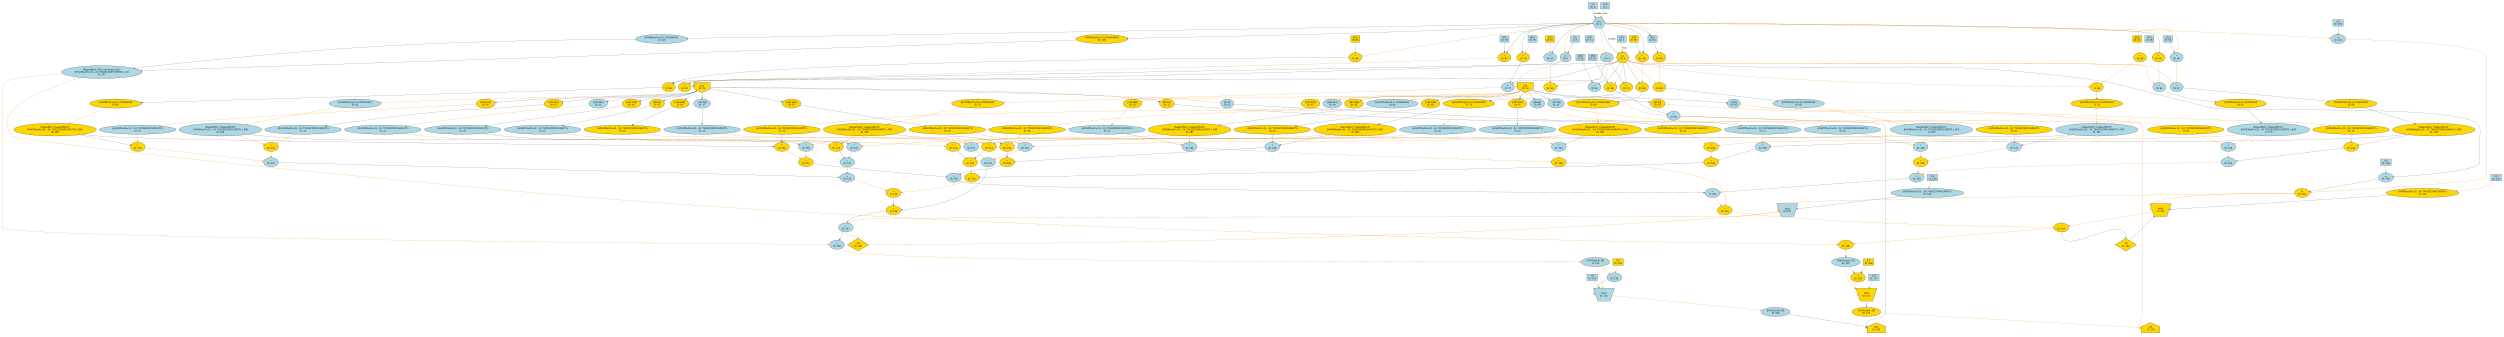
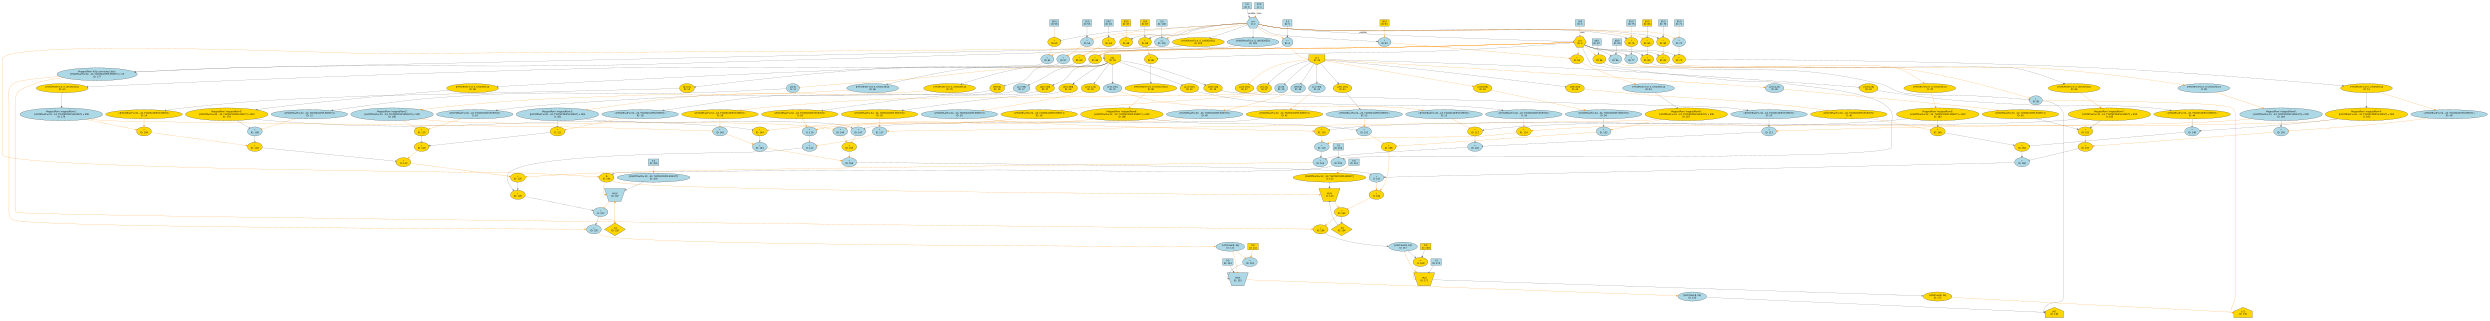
edge "cnt ID: 2" -> "50.0 ID: 63": now "cnt ID: 2" -> "* ID: 68"
